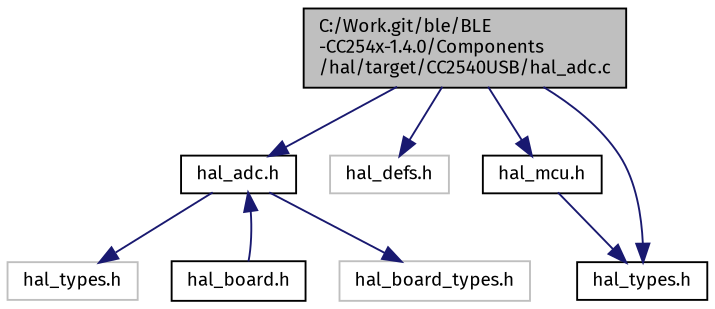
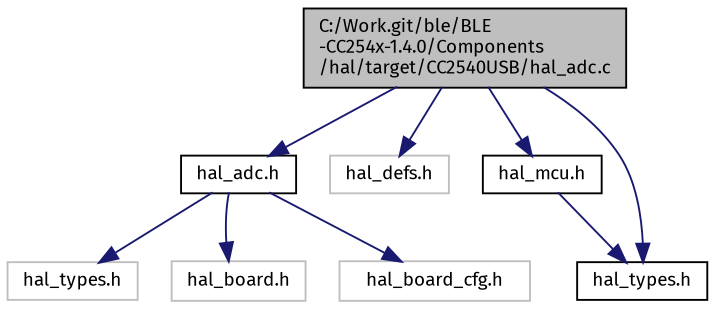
edge "hal_board.h" -> "hal_adc.h": reversed
node "hal_board.h": color black -> grey75
node "hal_board_types.h": label "hal_board_types.h" -> "hal_board_cfg.h"
